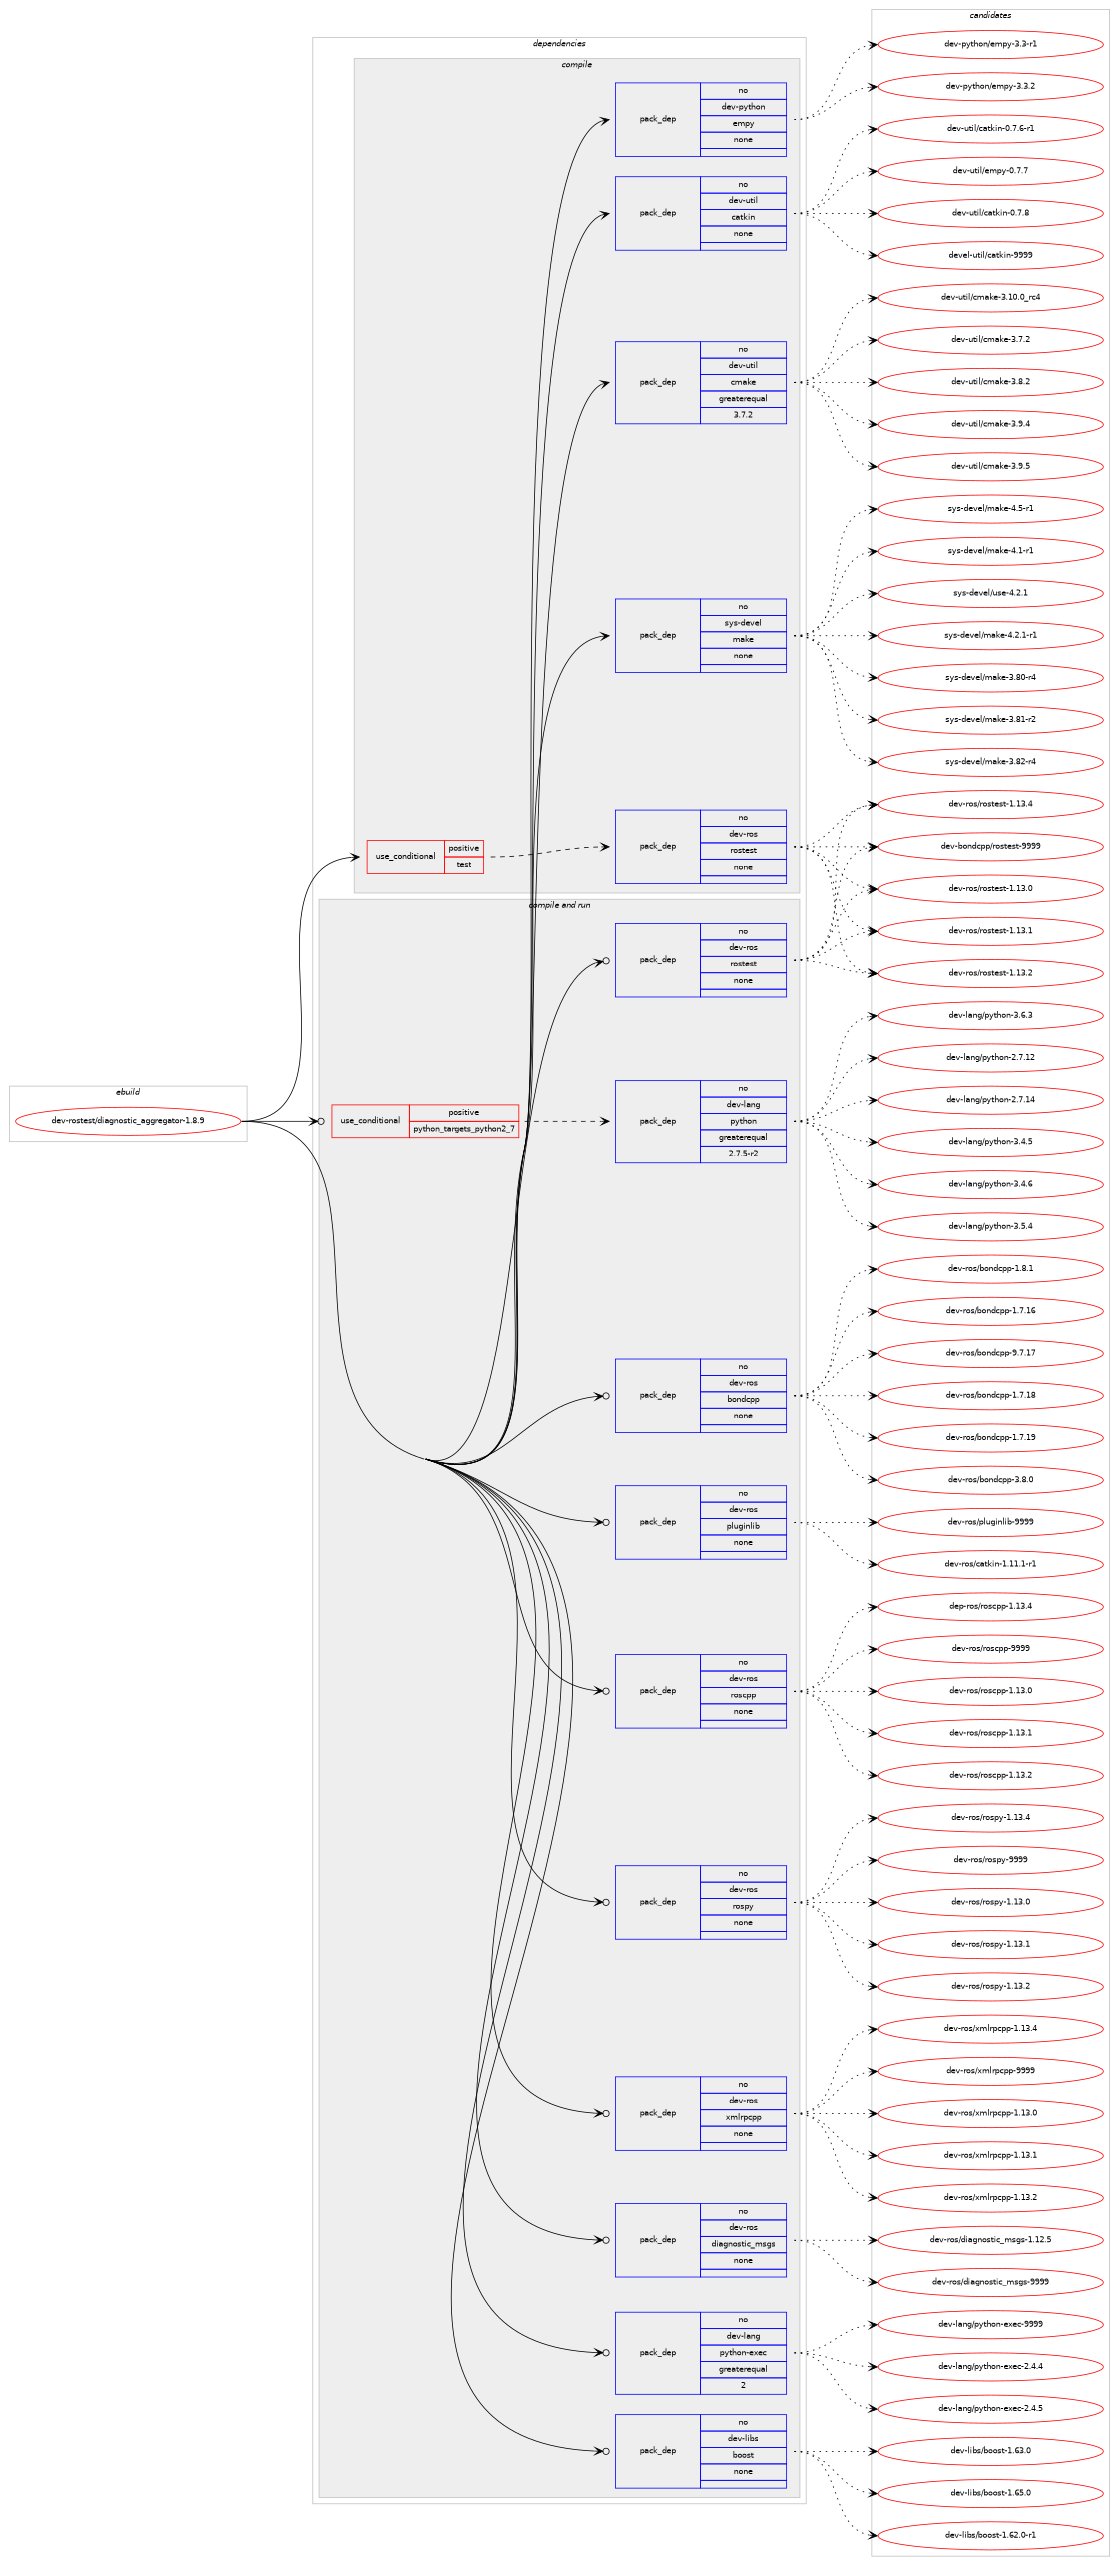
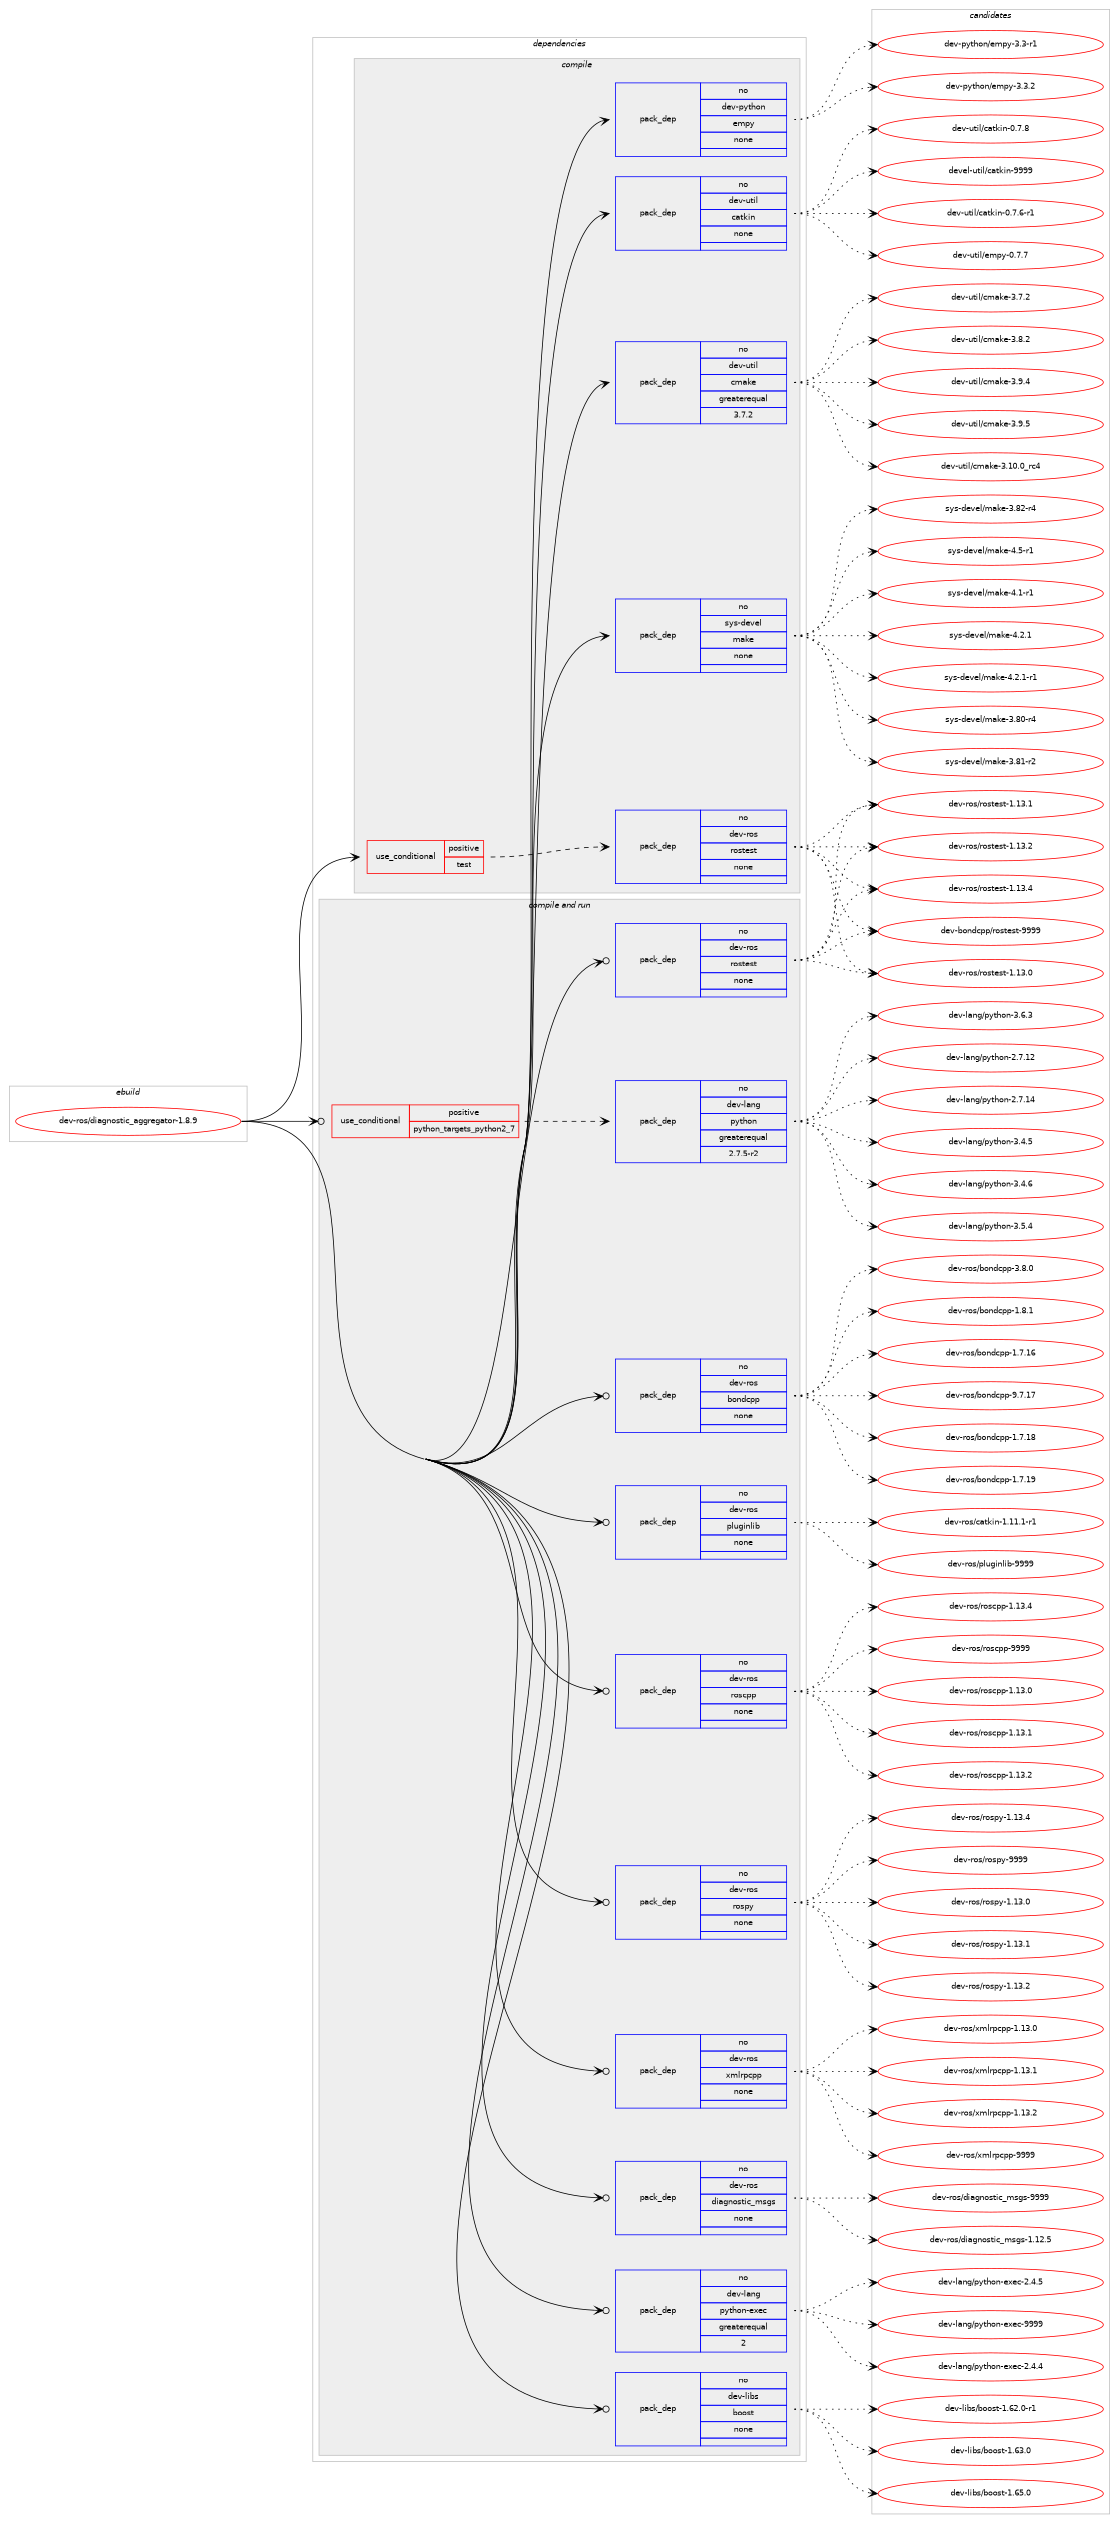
node "sys-devel/use-4.2.1": label "sys-devel/use-4.2.1" -> "sys-devel/make-4.2.1"
node "dev-rostest/diagnostic_aggregator-1.8.9": label "dev-rostest/diagnostic_aggregator-1.8.9" -> "dev-ros/diagnostic_aggregator-1.8.9"
node "dep-ros/roscpp-1.13.4": label "dep-ros/roscpp-1.13.4" -> "dev-ros/roscpp-1.13.4"
node "dev-ros/xmlrpcpp-1.13.4": removed
